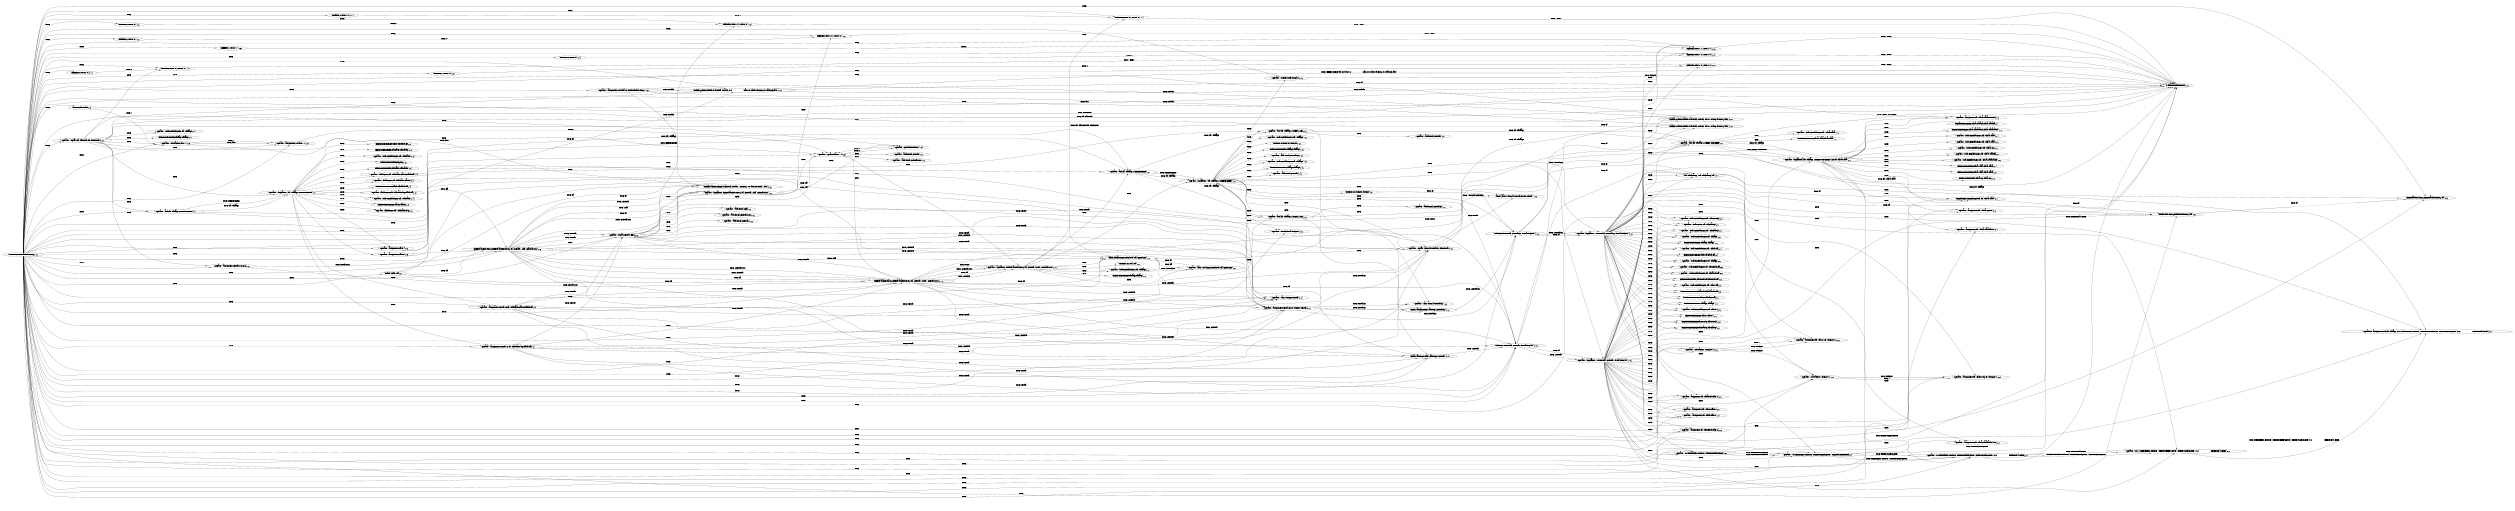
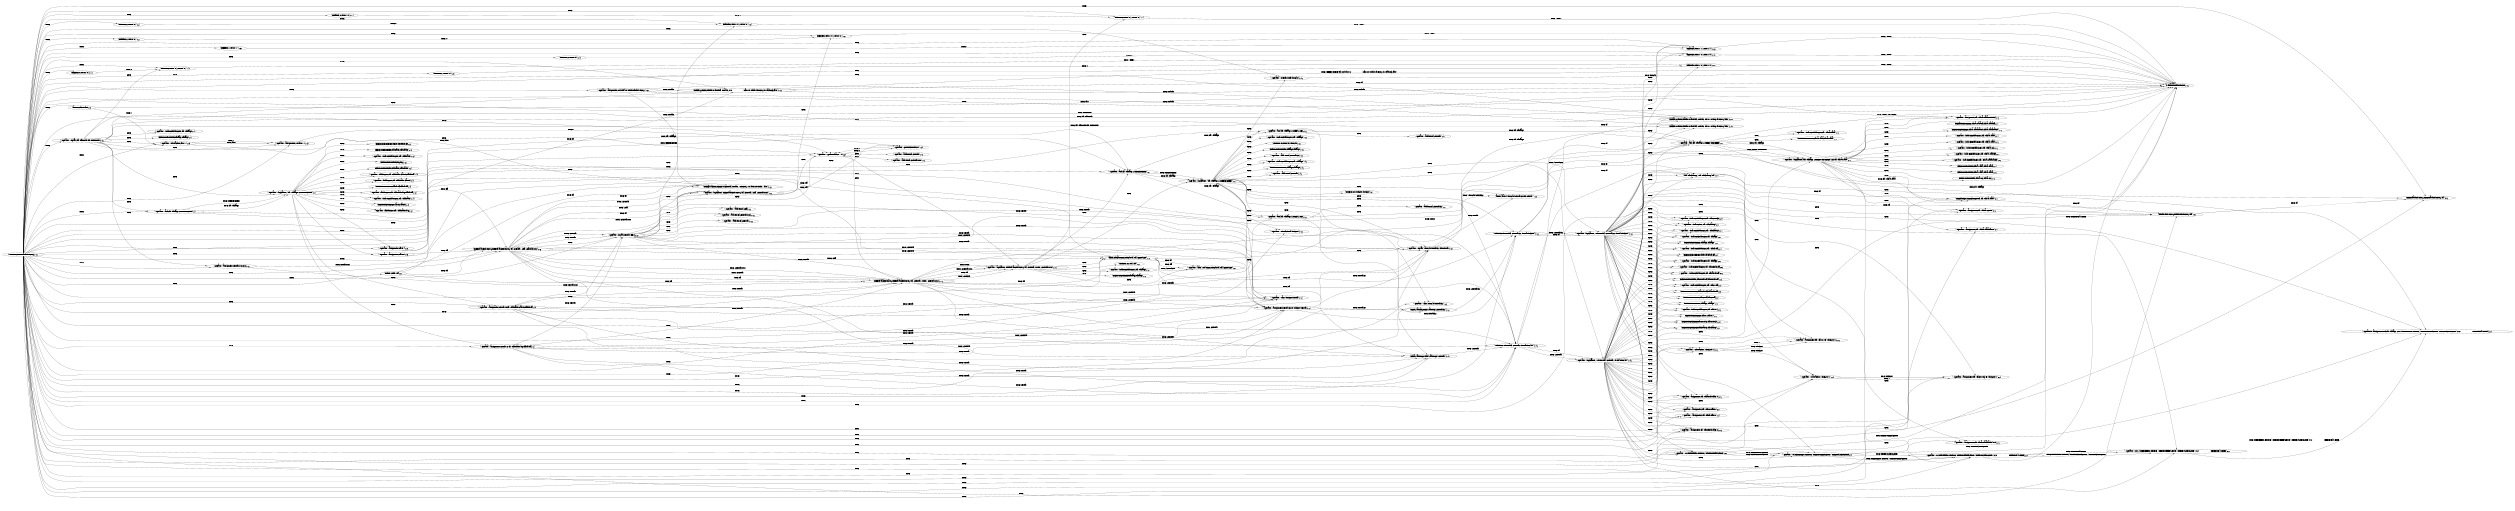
edge "(UNKNOWN,uint32_t,uint32_t)" -> "(WriteOK,WriteOK(tif, &nextdir32, sizeof(uint32_t)))": now "(TIFFSeekFile,TIFFSeekFile(tif, off, SEEK_SET))" -> "(WriteOK,WriteOK(tif, &nextdir32, sizeof(uint32_t)))"
edge "(<operator>.assignment,nextdir32 = (uint32_t)nextdir)" -> "(<operator>.cast,(uint64_t)nextdir32)": removed, label "DDG: nextdir32"
